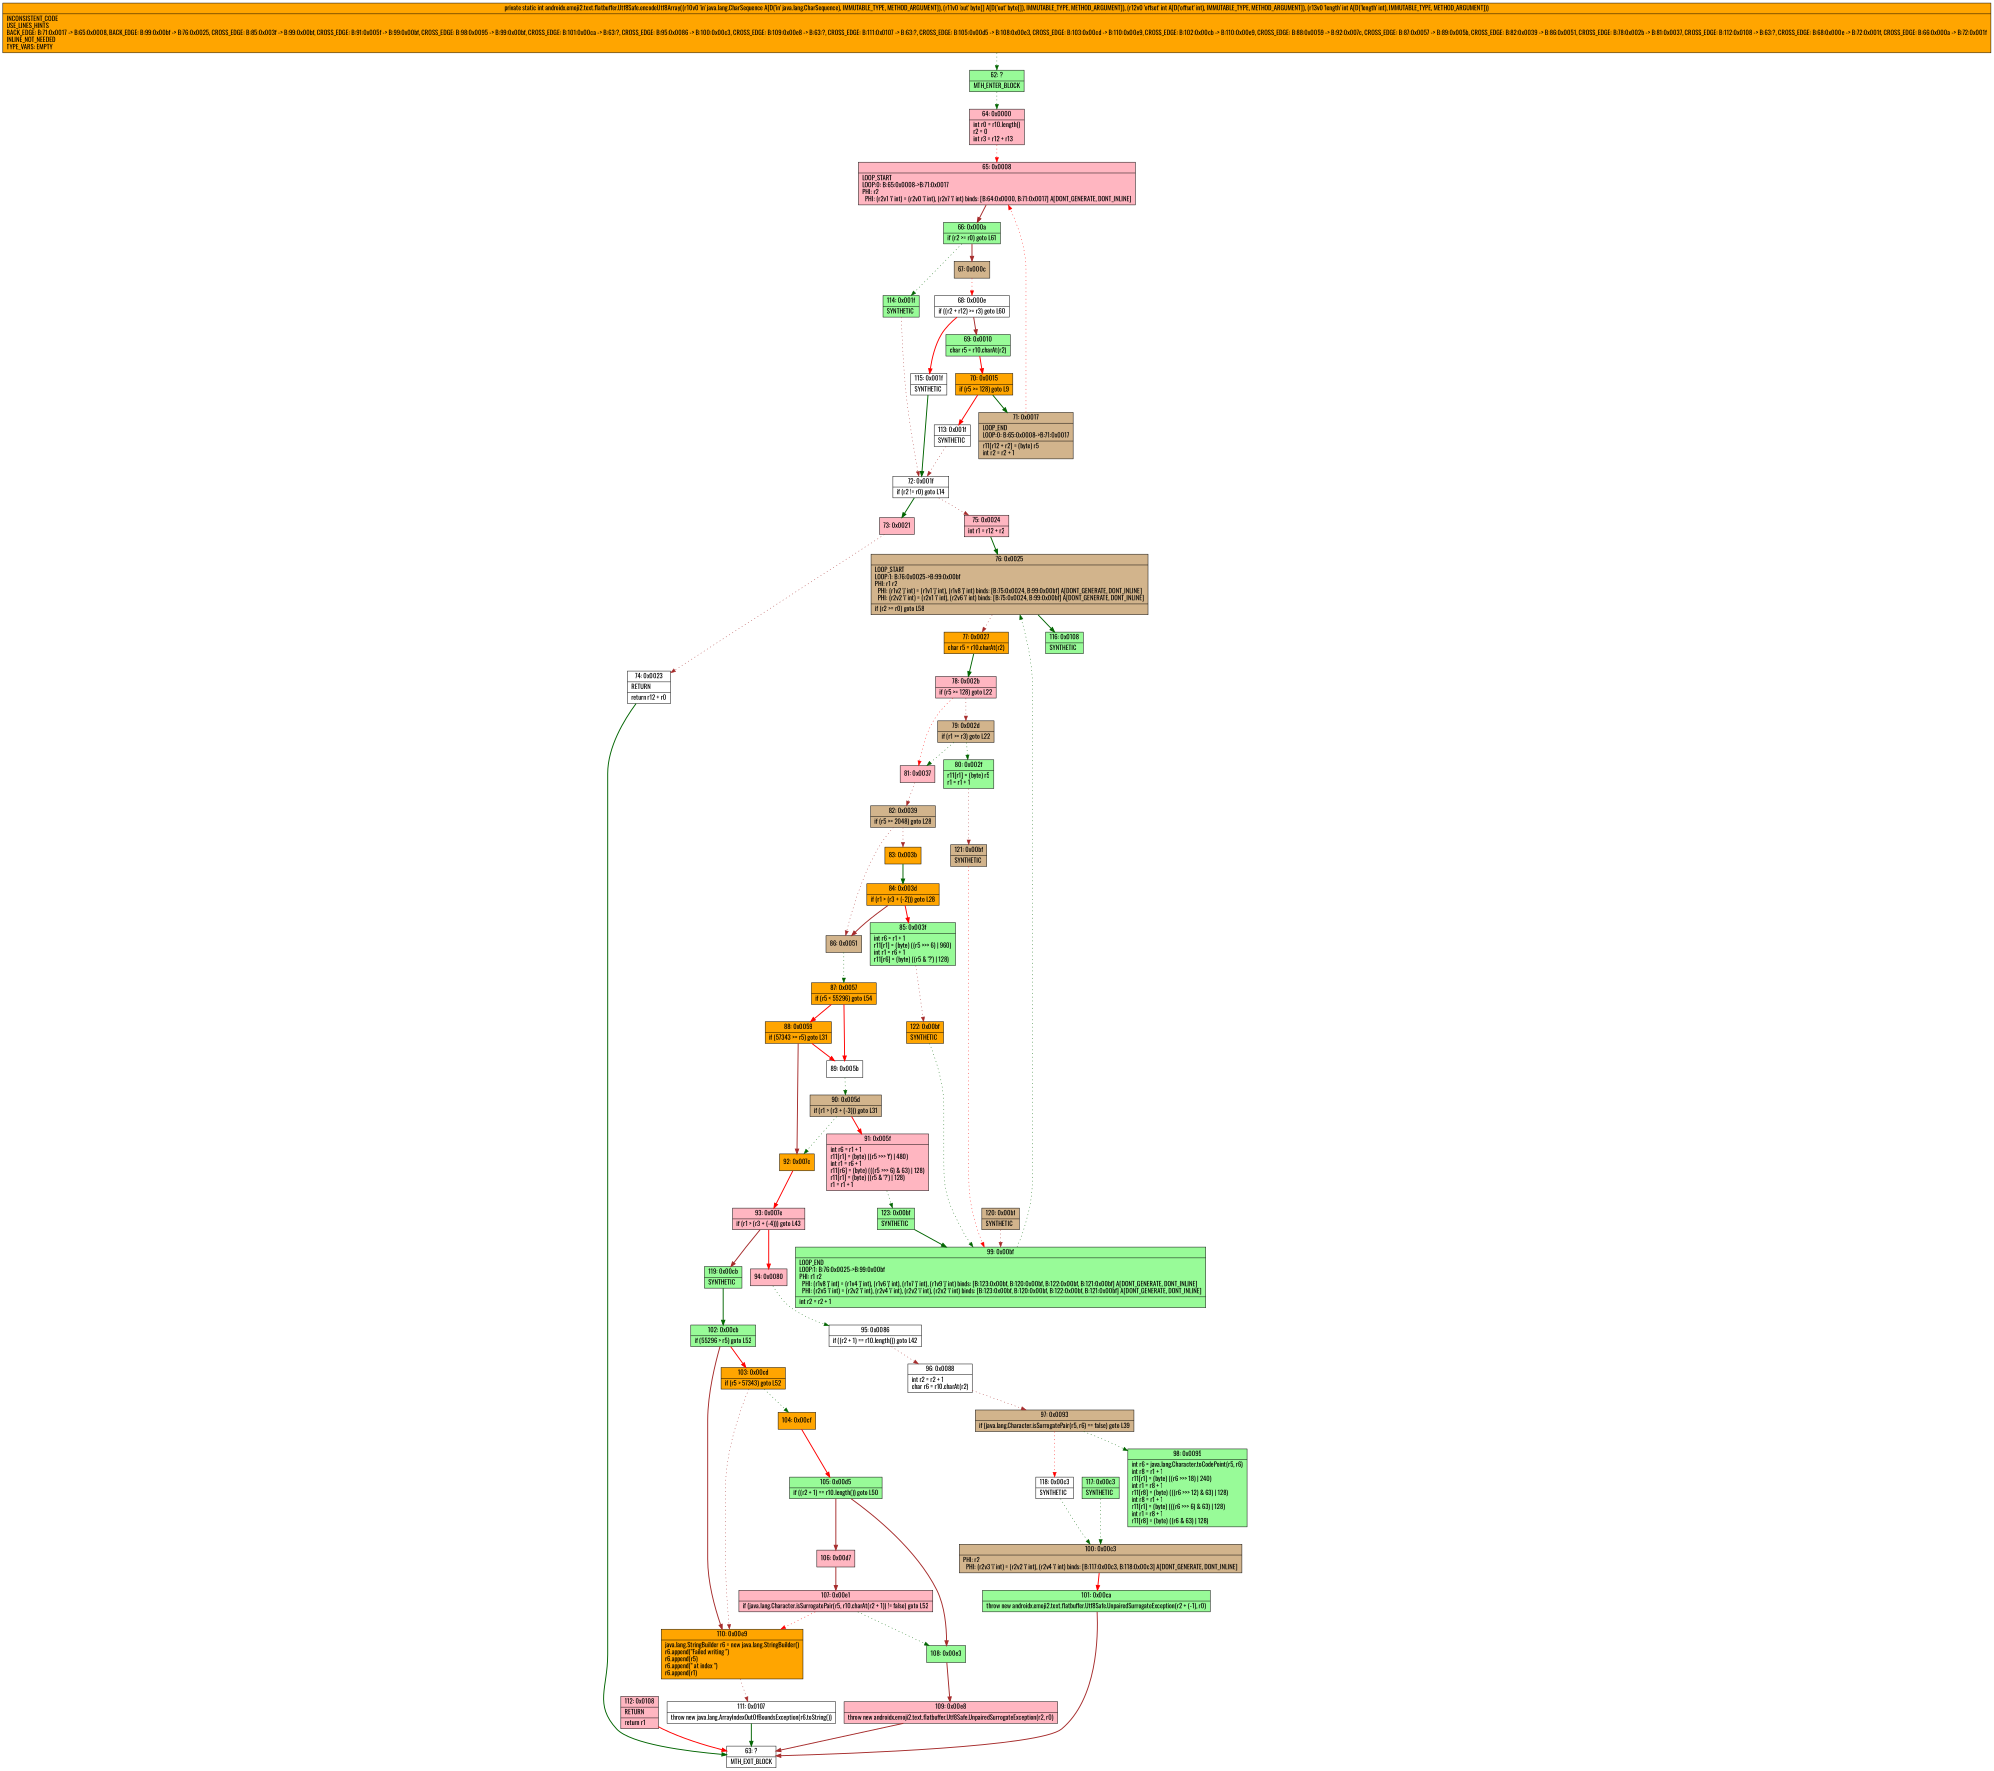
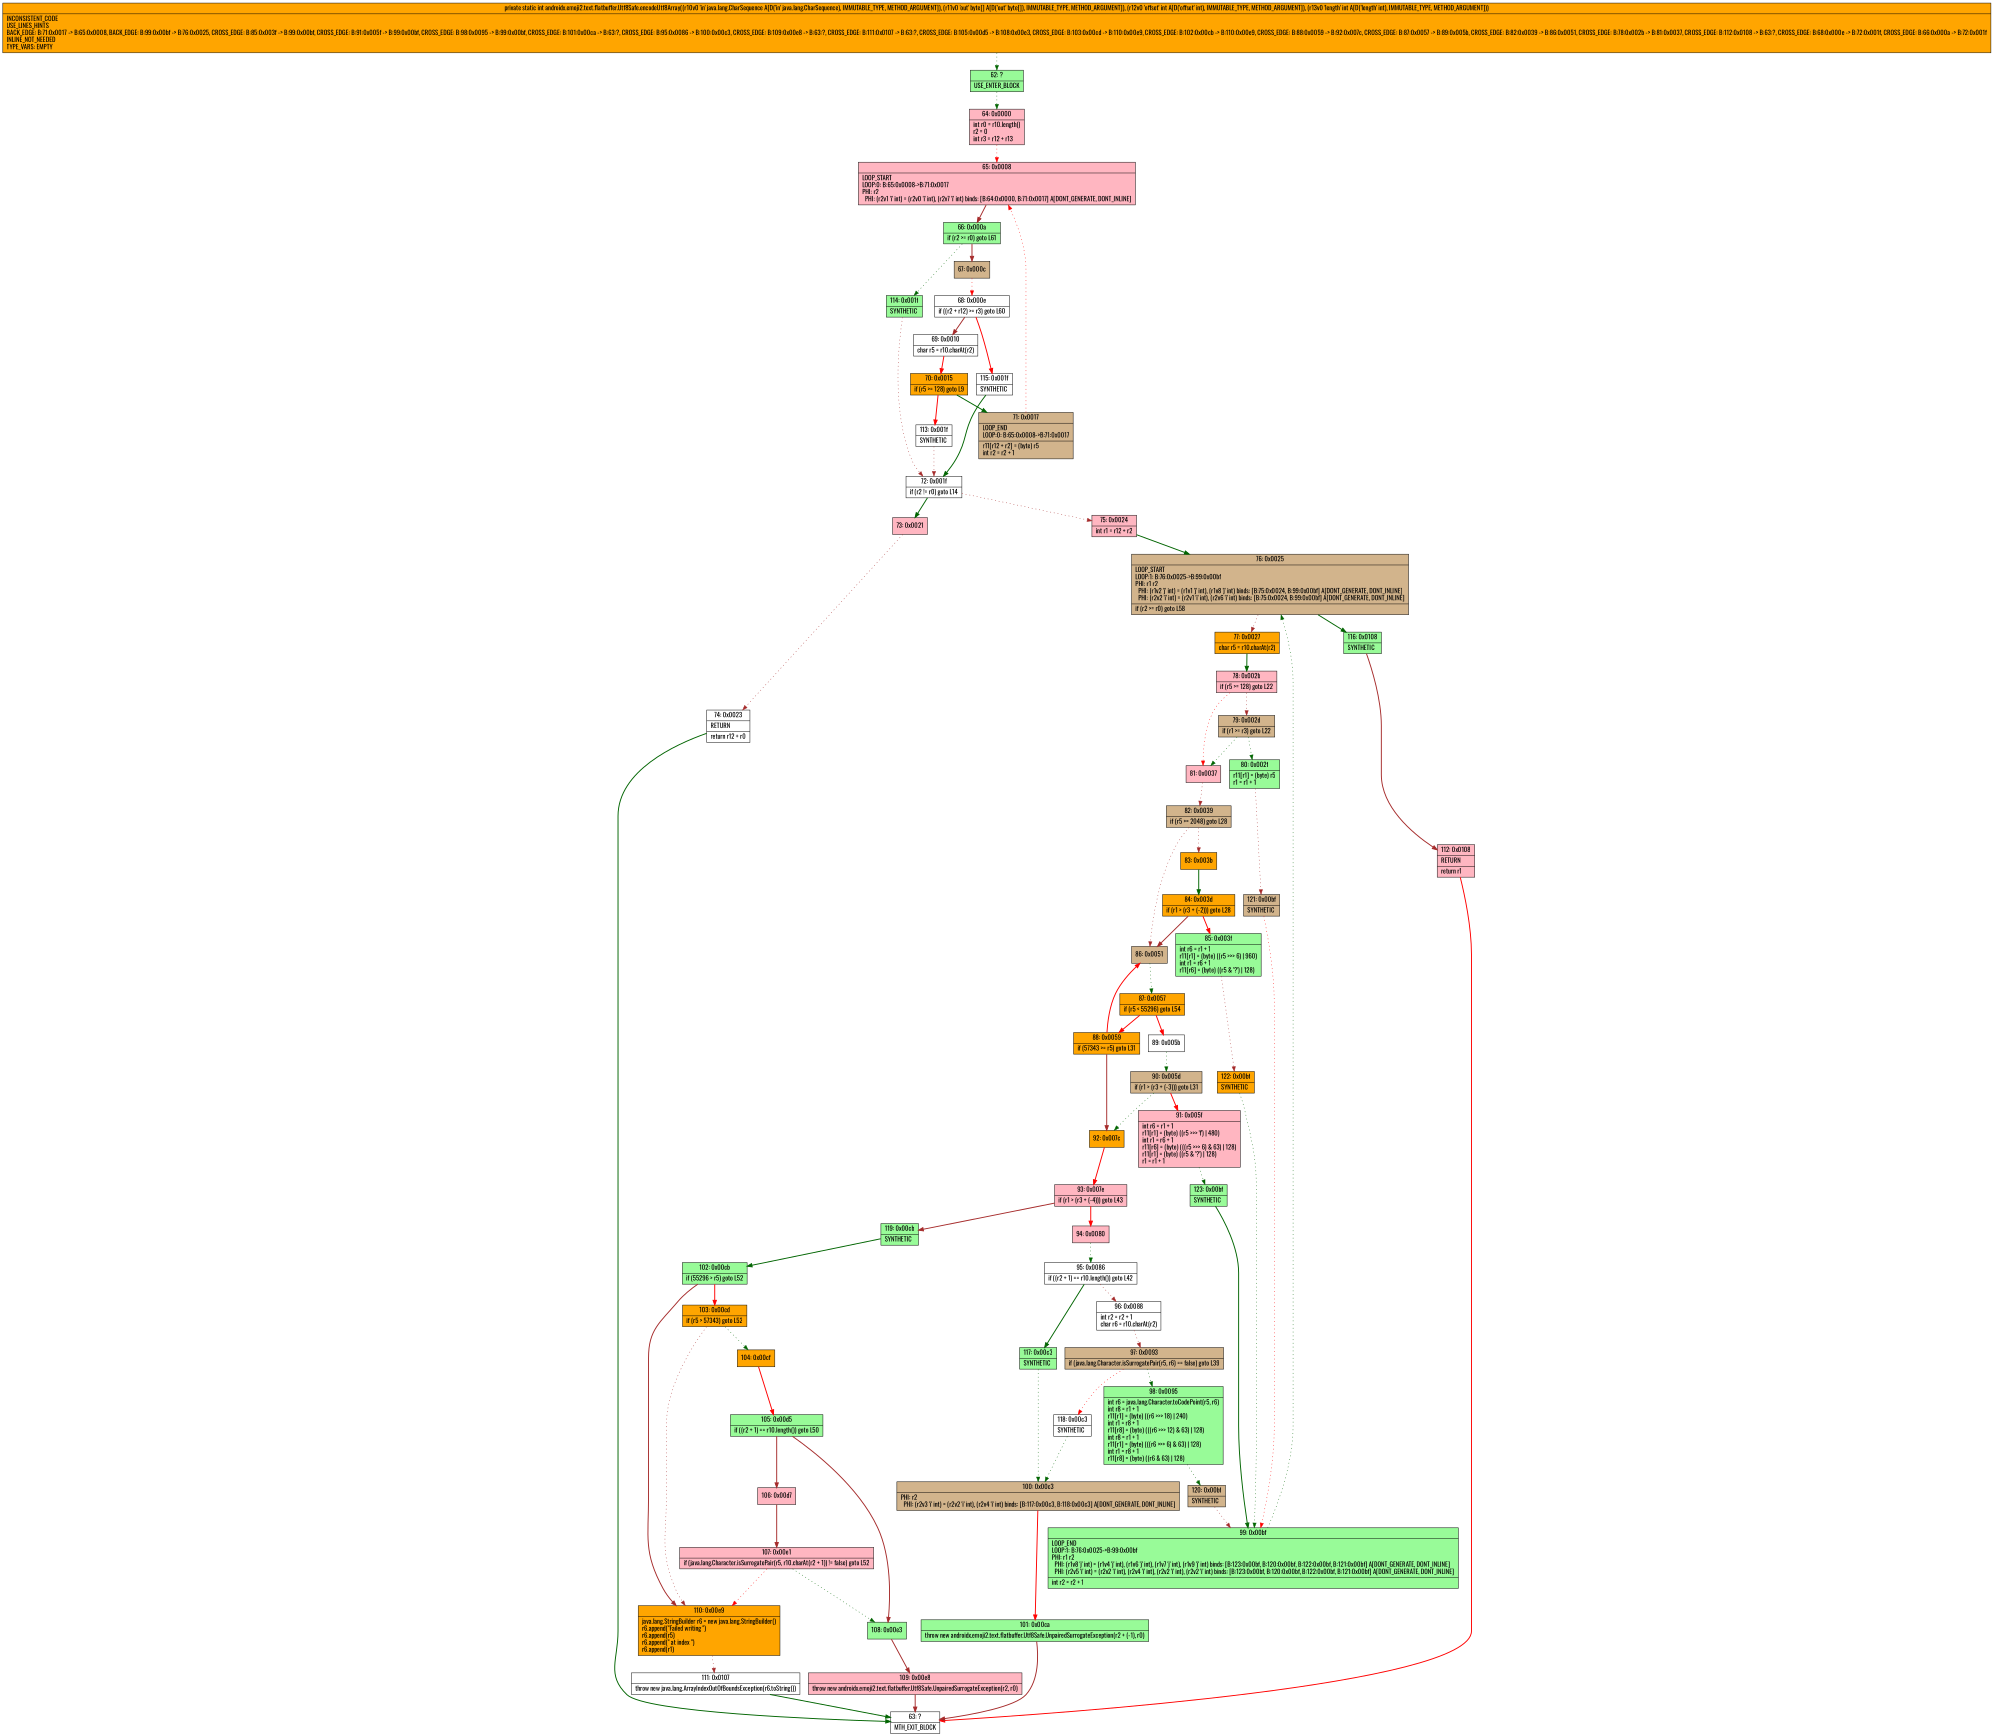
node "62: ?": text "MTH_ENTER_BLOCK" -> "USE_ENTER_BLOCK"
node "69: 0x0010": fillcolor palegreen -> white
edge "116: 0x0108" -> "112: 0x0108": added
edge "88: 0x0059" -> "89: 0x005b": now "88: 0x0059" -> "86: 0x0051"
edge "95: 0x0086" -> "117: 0x00c3": added
edge "98: 0x0095" -> "120: 0x00bf": added
